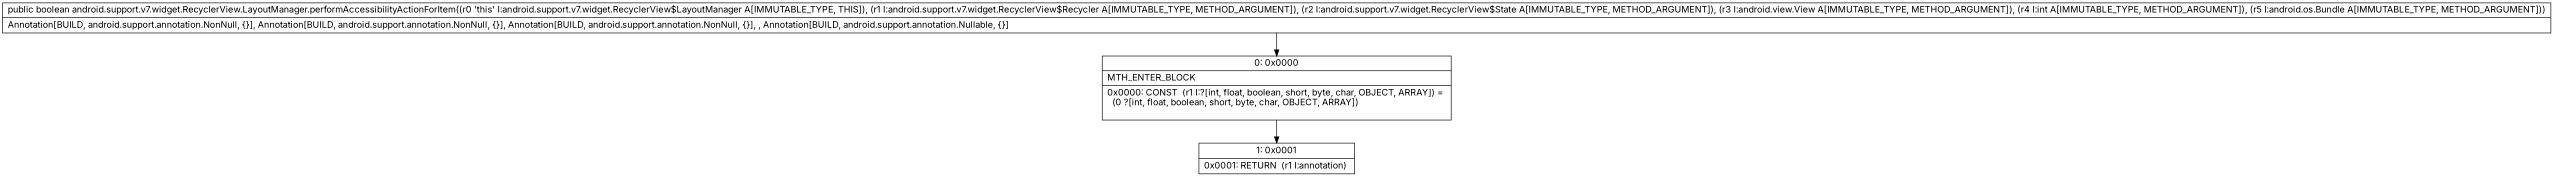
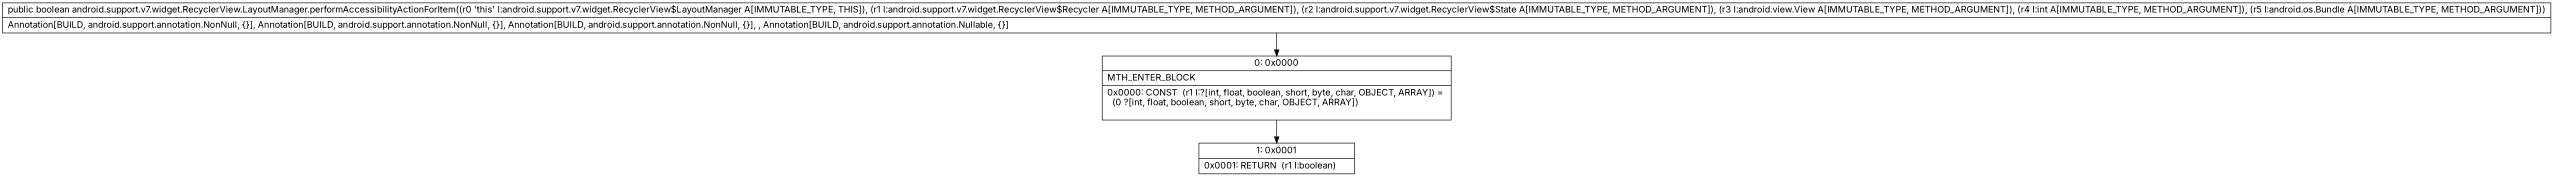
node "1: 0x0001": text "0x0001: RETURN  (r1 I:annotation)" -> "0x0001: RETURN  (r1 I:boolean)"
